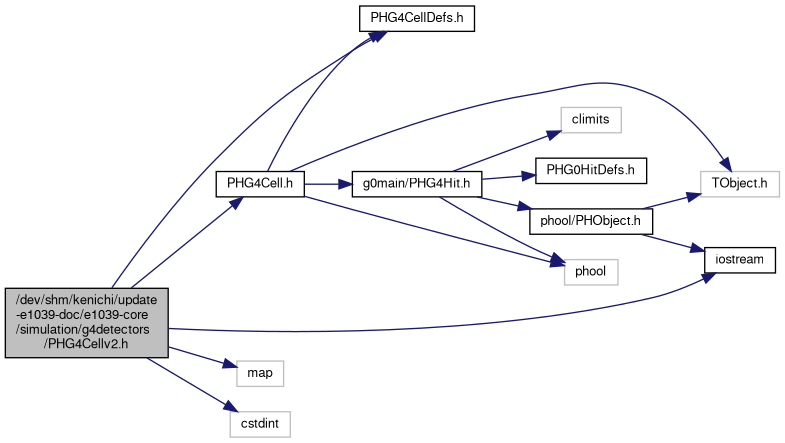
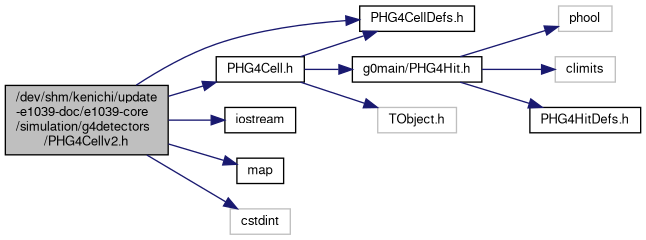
node "PHG0HitDefs.h": label "PHG0HitDefs.h" -> "PHG4HitDefs.h"
node "phool/PHObject.h": removed
edge "PHG4Cell.h" -> "phool": removed
node "map": color grey75 -> black
